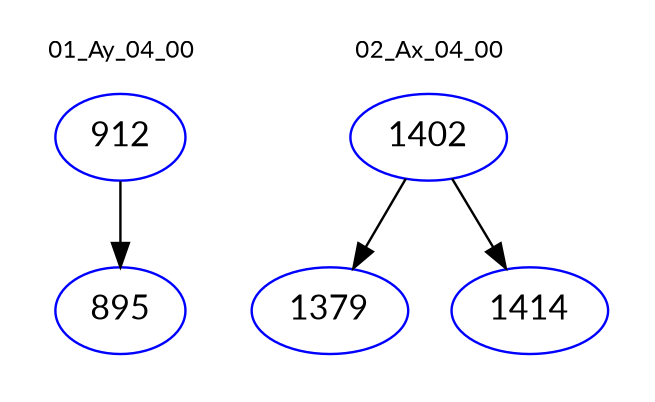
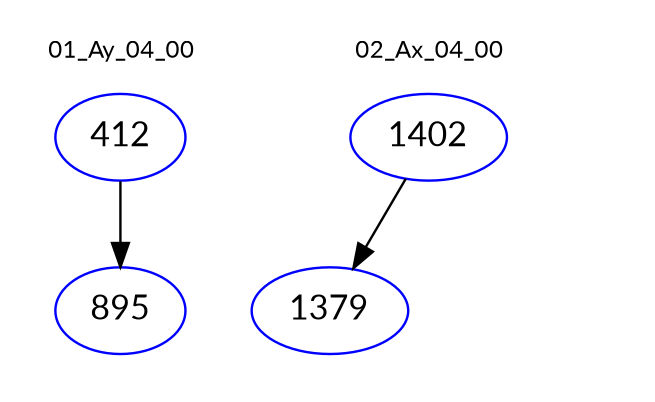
node "912": label "912" -> "412"
node "1414": removed
